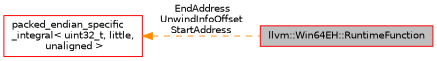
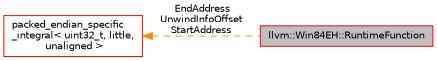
node "llvm::Win64EH::RuntimeFunction": label "llvm::Win64EH::RuntimeFunction" -> "llvm::Win84EH::RuntimeFunction"
